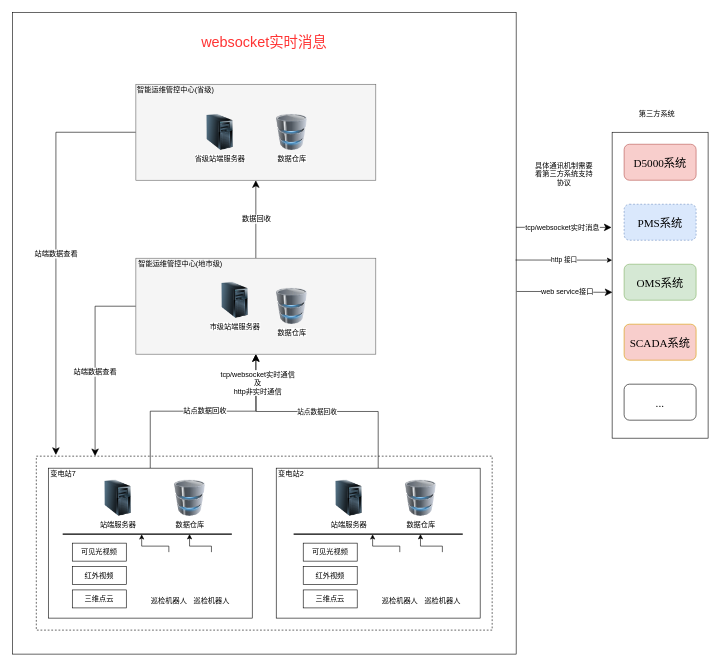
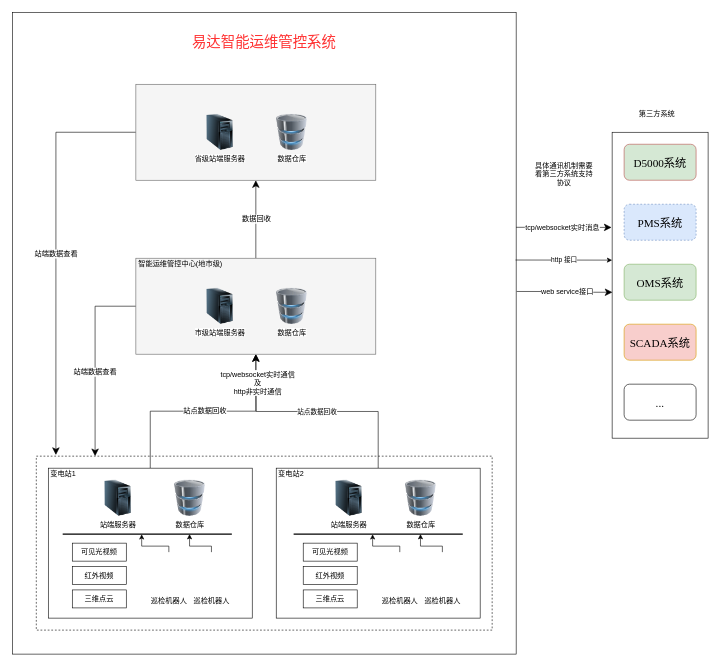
node "websocket实时消息": label "websocket实时消息" -> "易达智能运维管控系统"
node "智能运维管控中心(省级)": removed
node "D5000系统": fillcolor #f8cecc -> #d5e8d4
node "市级站端服务器": moved (235, 300) -> (220, 306)
node "变电站7": label "变电站7" -> "变电站1"
